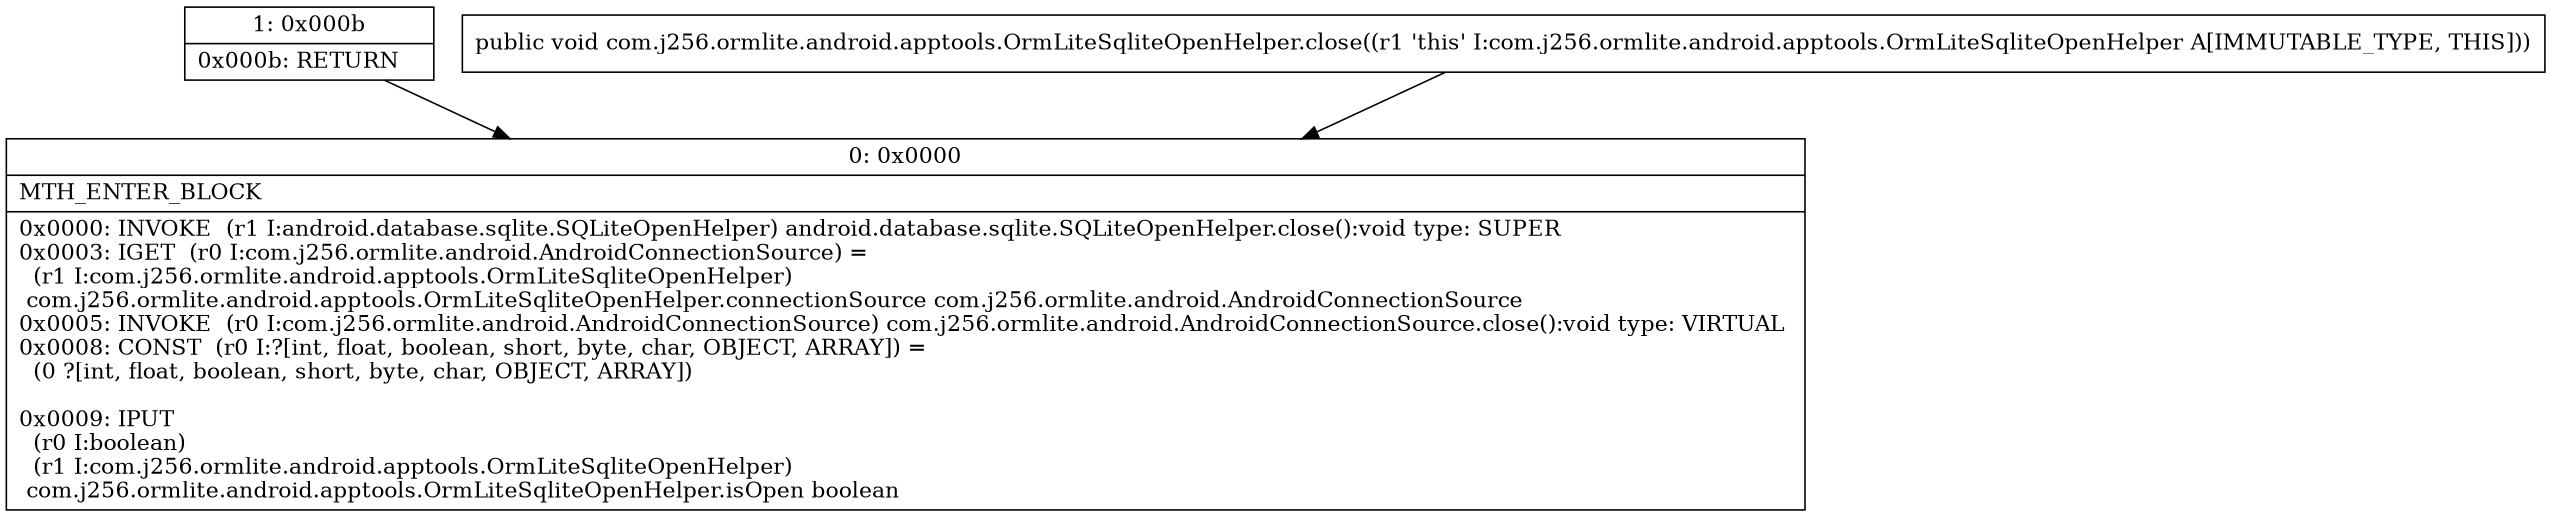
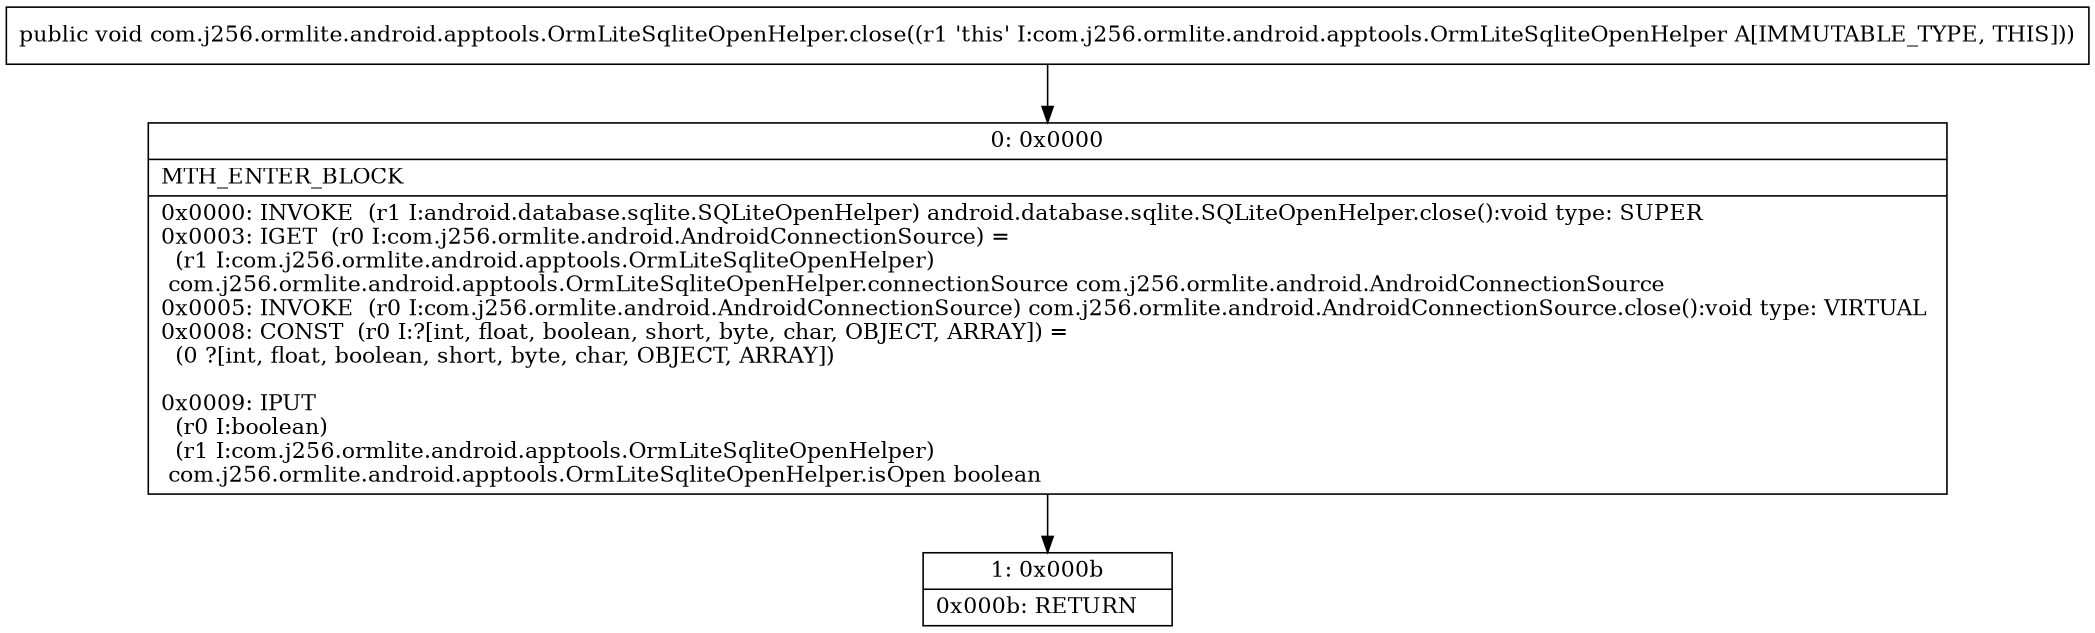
edge "1: 0x000b" -> "0: 0x0000": reversed
